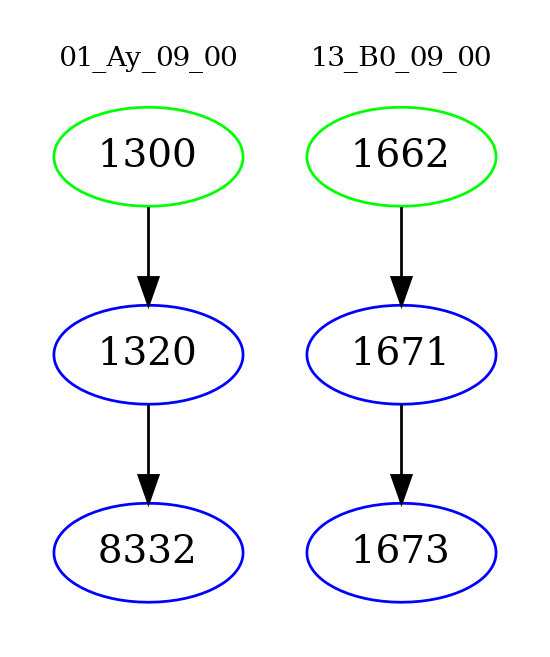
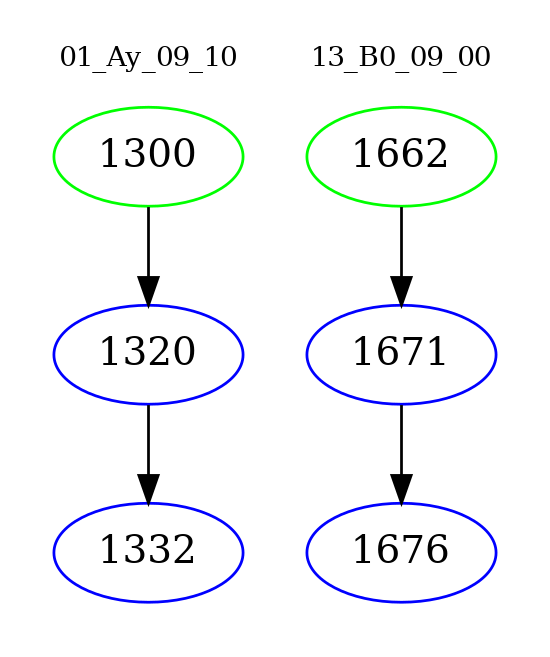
cluster "01_Ay_09_00": label "01_Ay_09_00" -> "01_Ay_09_10"
node "8332": label "8332" -> "1332"
node "1673": label "1673" -> "1676"
